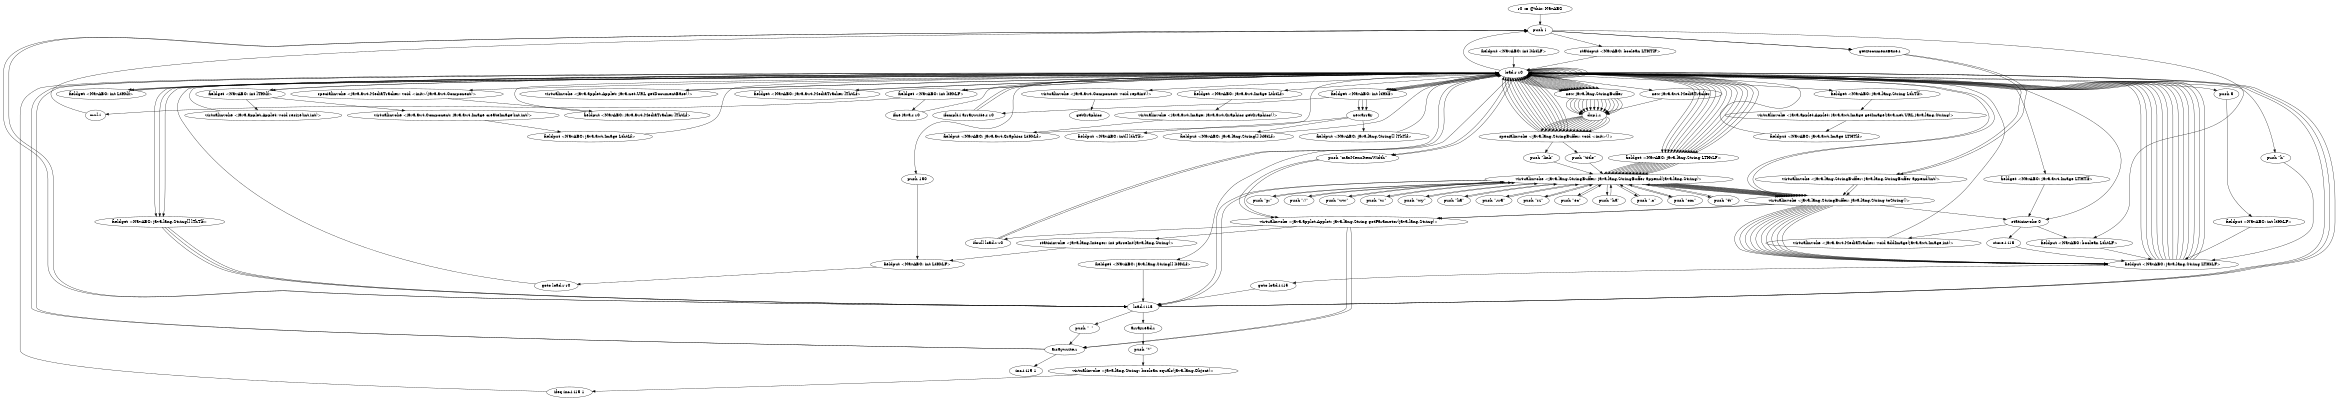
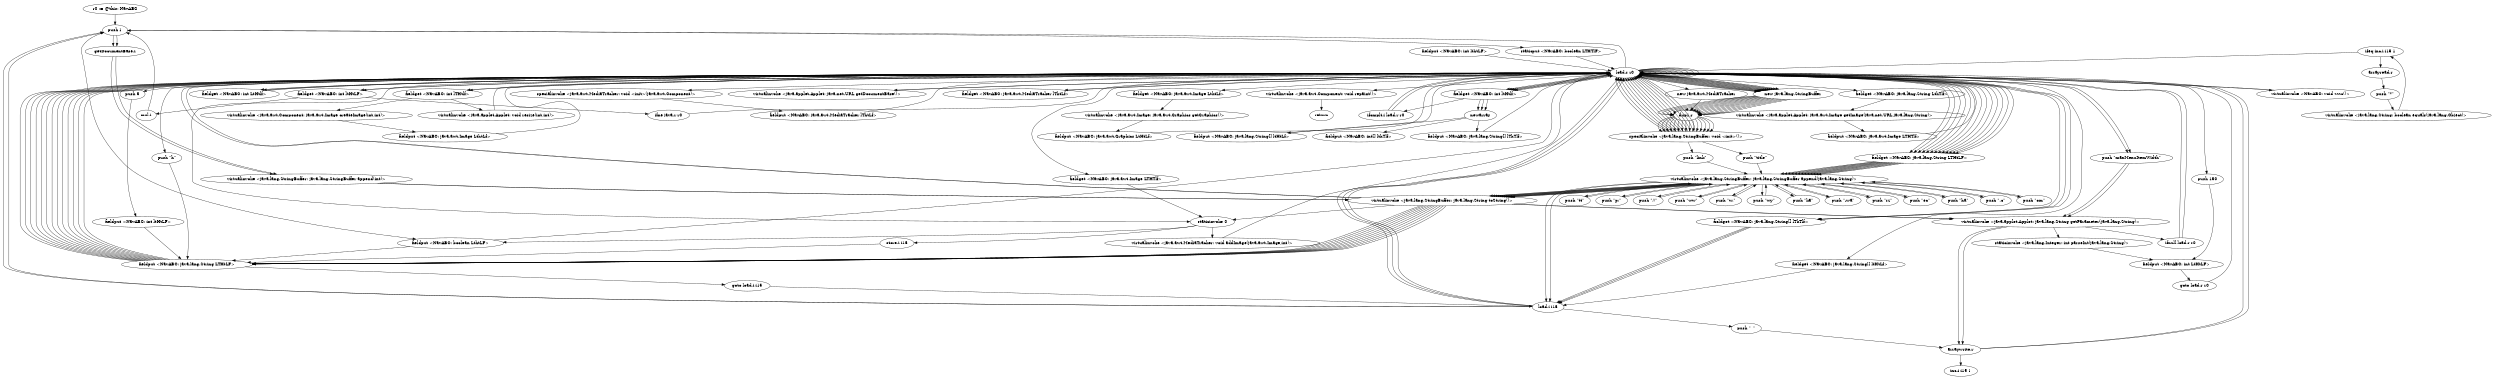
node "virtualinvoke <NavABC: void zzzc()>": added
node "ifcmplt.i arraywrite.r r0": label "ifcmplt.i arraywrite.r r0" -> "ifcmplt.i load.r r0"
node "getGraphics": label "getGraphics" -> "return"
edge "fieldput <NavABC: boolean LthtLF>" -> "load.r r0": added
edge "load.i i15" -> "arrayread.r": now "ifeq inc.i i15 1" -> "arrayread.r"
